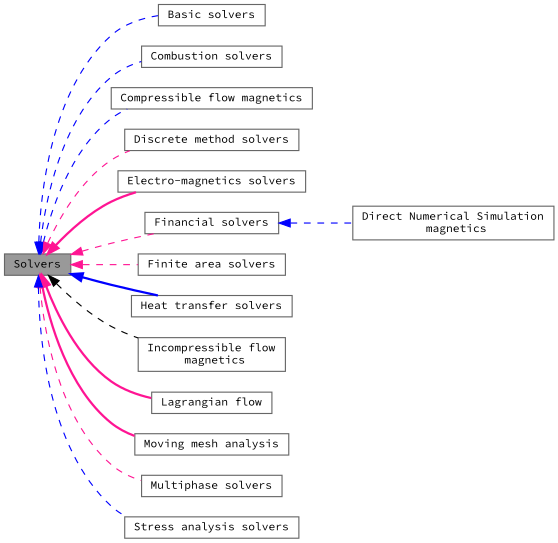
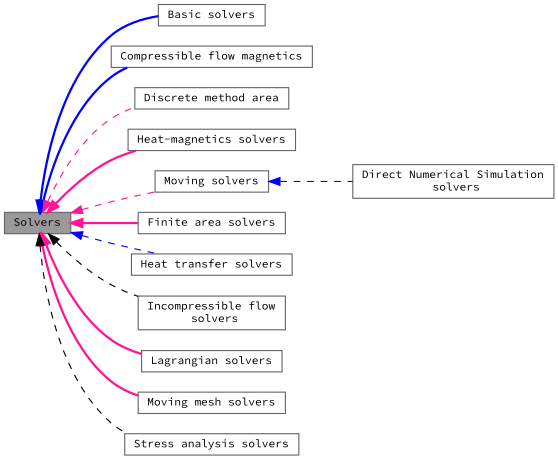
node "Combustion solvers": removed
edge "Basic solvers" -> "Solvers": style dashed -> bold
node "Discrete method solvers": label "Discrete method solvers" -> "Discrete method area"
edge "Compressible flow magnetics" -> "Solvers": style dashed -> bold
node "Electro-magnetics solvers": label "Electro-magnetics solvers" -> "Heat-magnetics solvers"
node "Financial solvers": label "Financial solvers" -> "Moving solvers"
node "Direct Numerical Simulation magnetics": label "Direct Numerical Simulation magnetics" -> "Direct Numerical Simulation solvers"
edge "Finite area solvers" -> "Solvers": style dashed -> bold
edge "Heat transfer solvers" -> "Solvers": style bold -> dashed
node "Incompressible flow magnetics": label "Incompressible flow magnetics" -> "Incompressible flow solvers"
node "Lagrangian flow": label "Lagrangian flow" -> "Lagrangian solvers"
edge "Stress analysis solvers" -> "Solvers": color blue -> black
node "Moving mesh analysis": label "Moving mesh analysis" -> "Moving mesh solvers"
node "Multiphase solvers": removed
